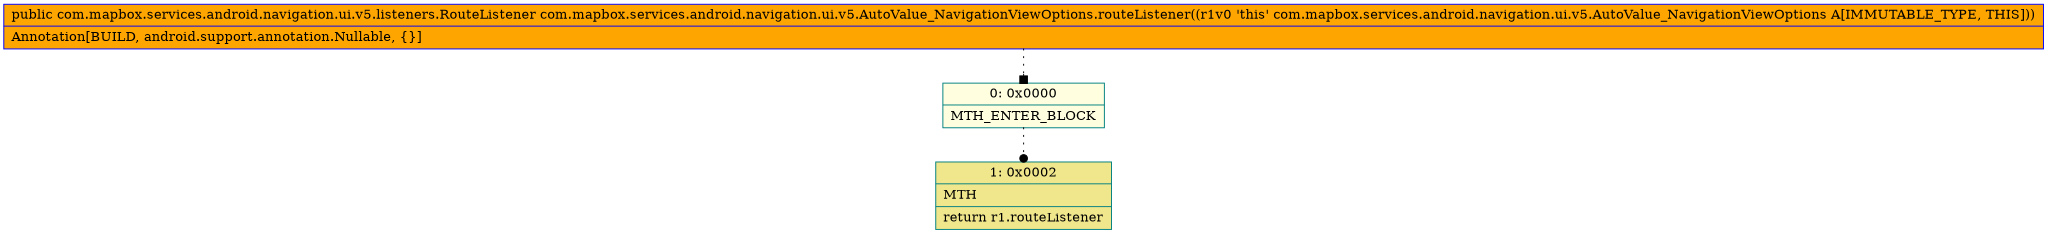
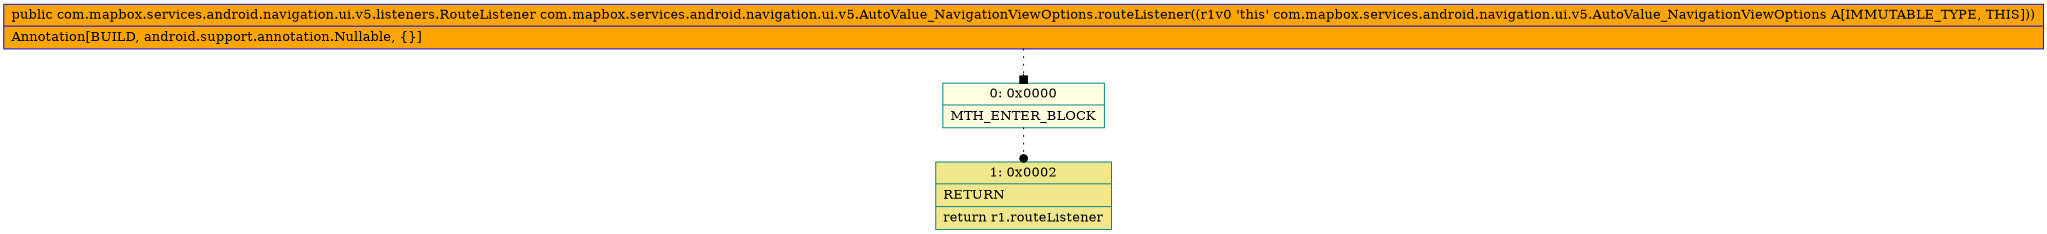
node "1: 0x0002": text "MTH" -> "RETURN"
